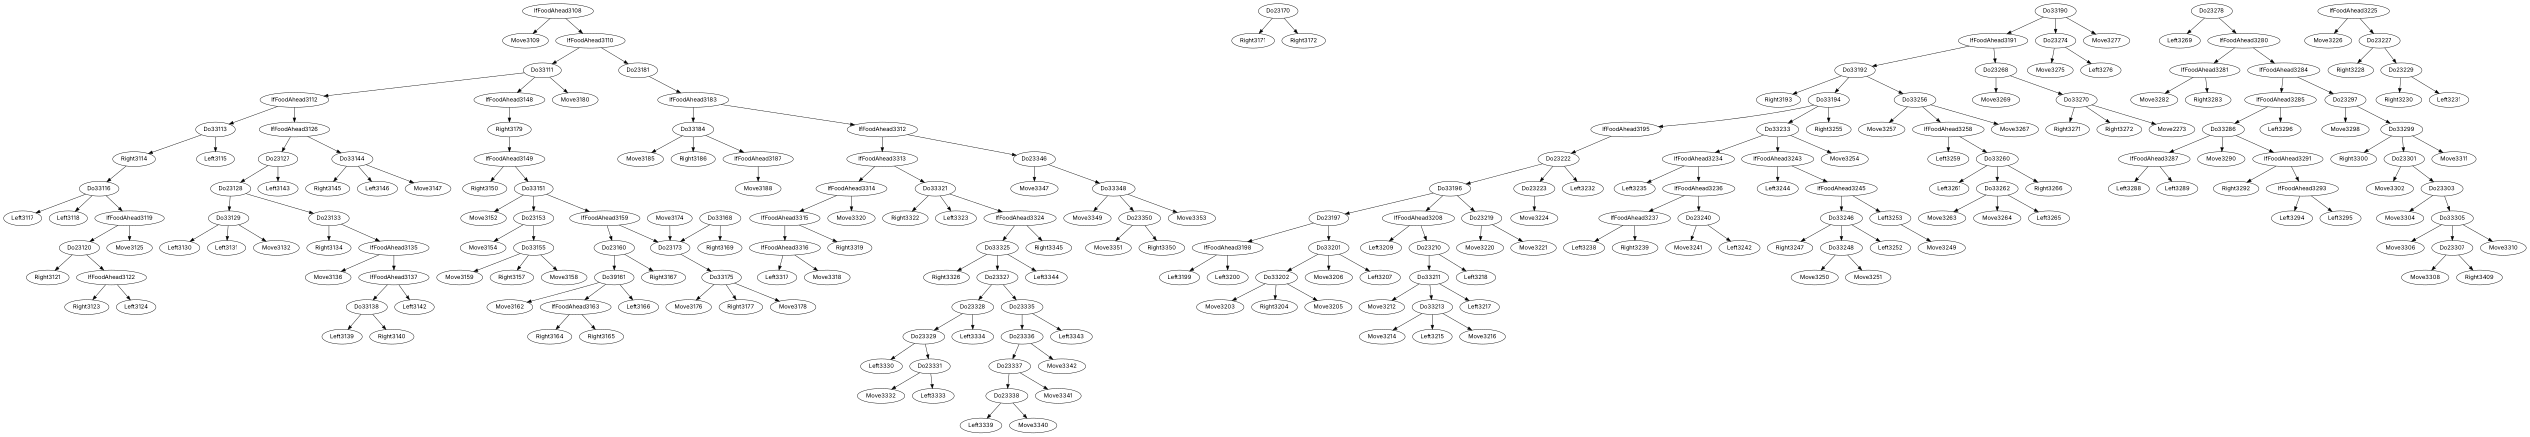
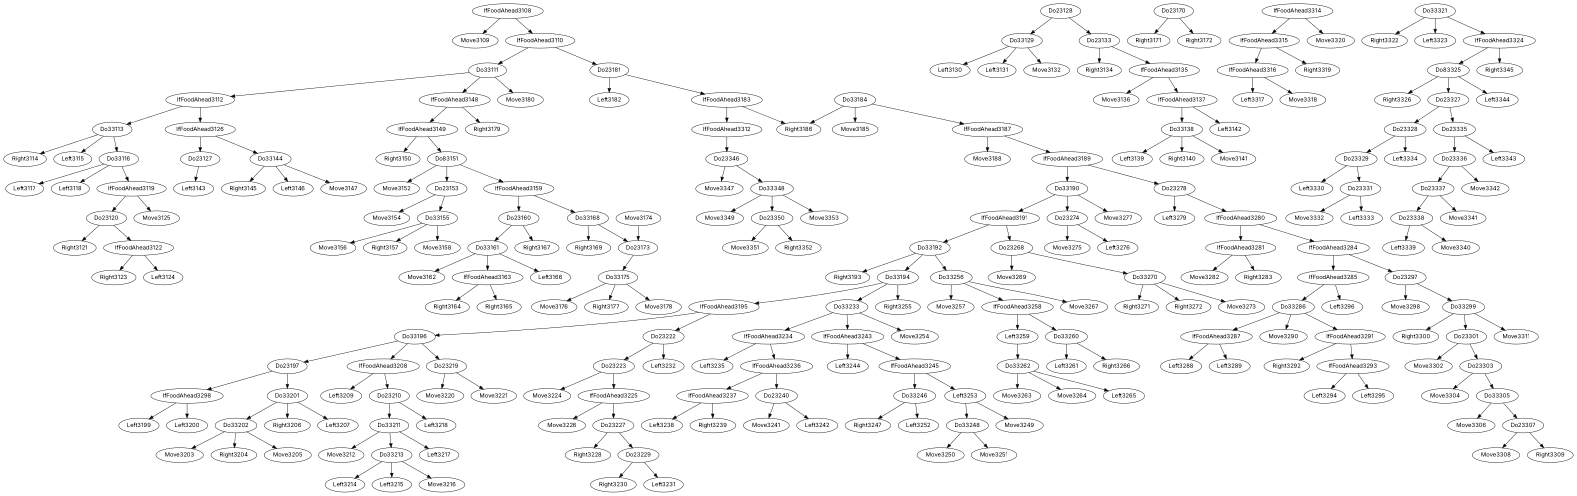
node "Left3269": label "Left3269" -> "Left3279"
node "Left3182": added
edge "IfFoodAhead3183" -> "Do33184": now "IfFoodAhead3183" -> "Right3186"
node "Move2273": label "Move2273" -> "Move3273"
edge "Right3179" -> "IfFoodAhead3149": now "IfFoodAhead3148" -> "IfFoodAhead3149"
node "IfFoodAhead3313": removed
node "IfFoodAhead3189": added
node "Move3141": added
edge "Do33260" -> "Do33262": now "Left3259" -> "Do33262"
edge "Right3114" -> "Do33116": now "Do33113" -> "Do33116"
edge "Do23127" -> "Do23128": removed
edge "Do23222" -> "Do33196": now "IfFoodAhead3195" -> "Do33196"
node "Do33151": label "Do33151" -> "Do83151"
edge "Do33246" -> "Do33248": now "Left3253" -> "Do33248"
edge "IfFoodAhead3159" -> "Do23173": now "IfFoodAhead3159" -> "Do33168"
node "Do33325": label "Do33325" -> "Do83325"
node "Right3350": label "Right3350" -> "Right3352"
node "IfFoodAhead3198": label "IfFoodAhead3198" -> "IfFoodAhead3298"
node "Move3310": removed
node "Move3159": label "Move3159" -> "Move3156"
node "Do39161": label "Do39161" -> "Do33161"
node "Move3206": label "Move3206" -> "Right3206"
node "Right3409": label "Right3409" -> "Right3309"
node "Move3214": label "Move3214" -> "Left3214"
edge "Do23223" -> "IfFoodAhead3225": added
